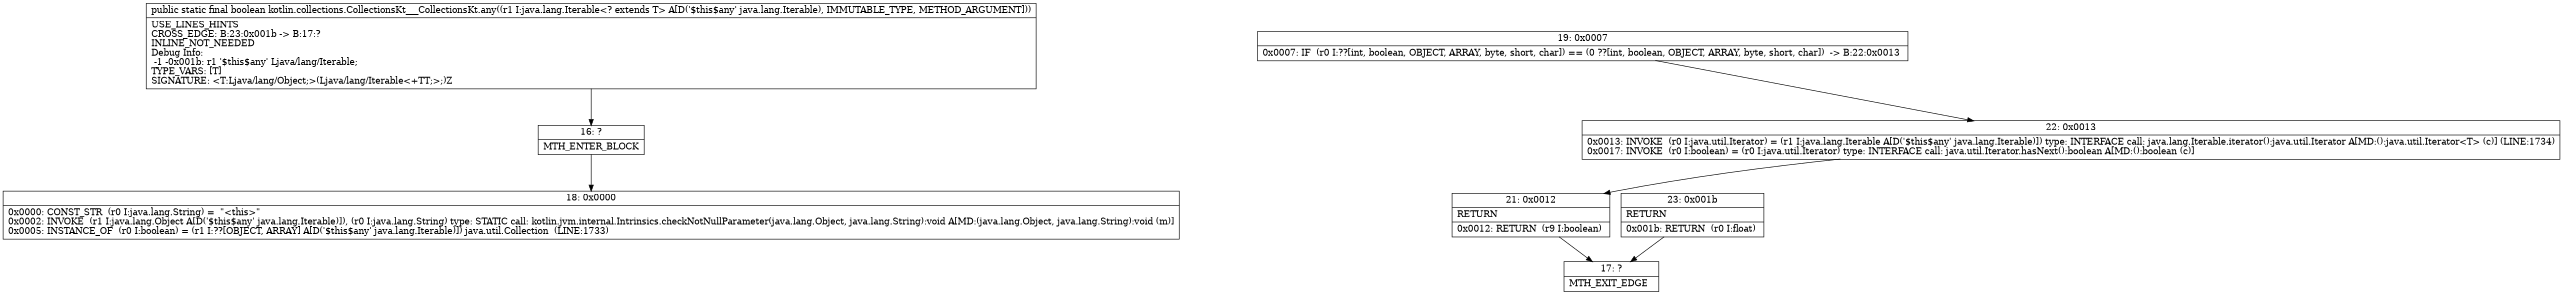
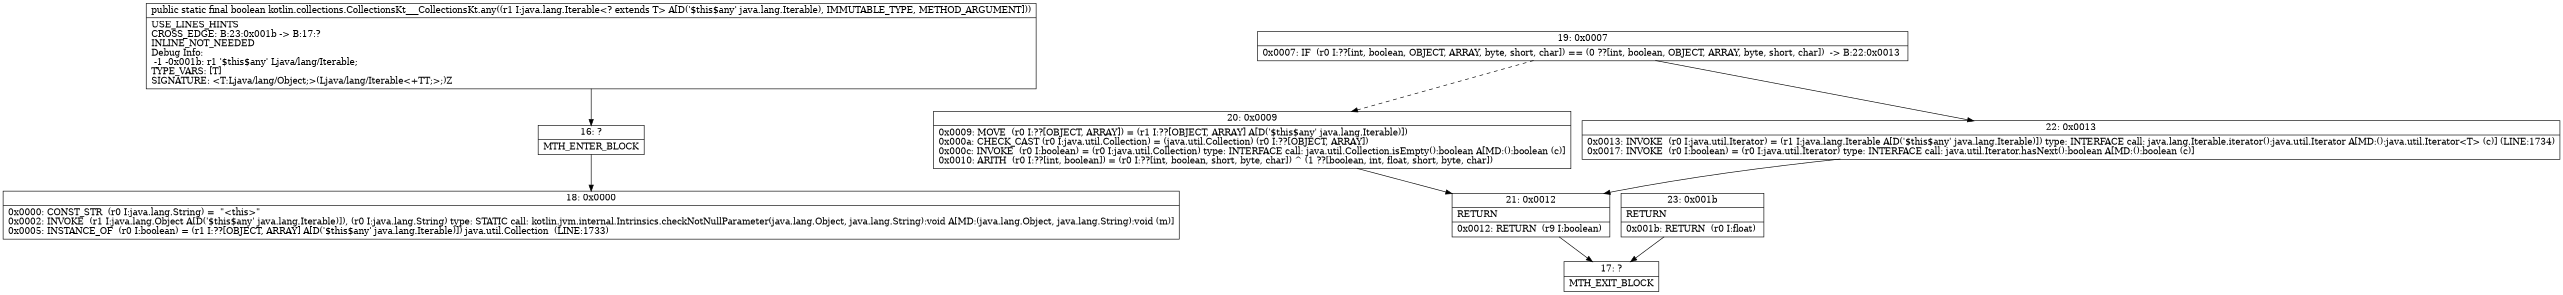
node "20: 0x0009": added
node "17: ?": text "MTH_EXIT_EDGE" -> "MTH_EXIT_BLOCK"
